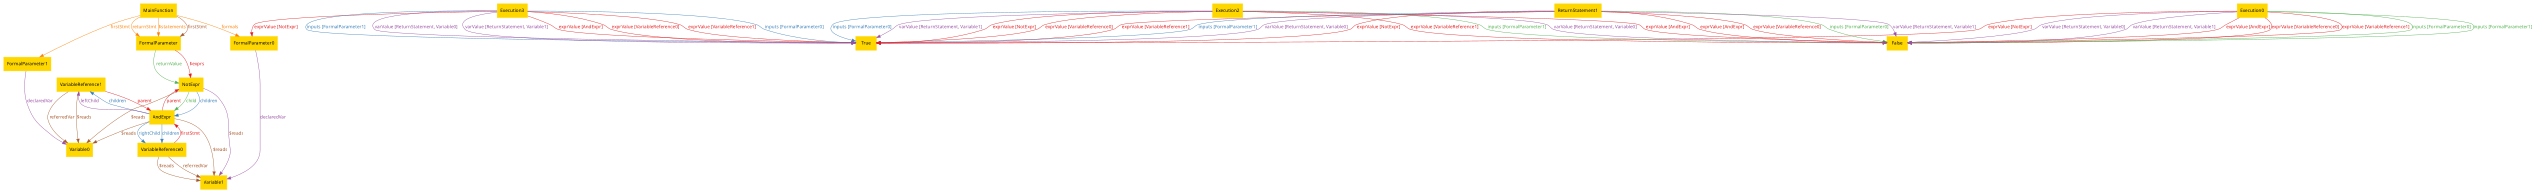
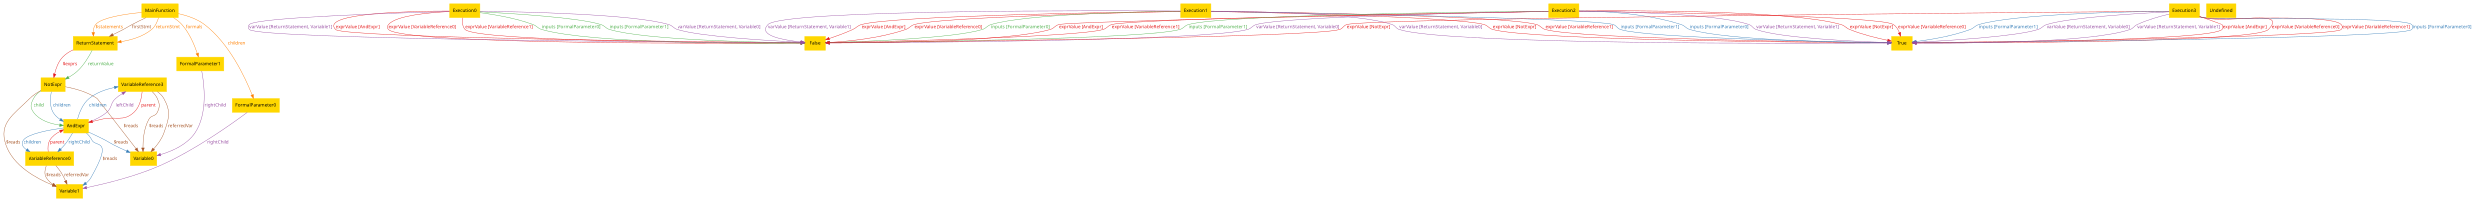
node "ReturnStatement1": label "ReturnStatement1" -> "Execution1"
node "Undefined": added
edge "Execution3" -> "FormalParameter0": now "Execution3" -> "False"
edge "MainFunction" -> "FormalParameter1": label "firstStmt" -> "formals"
edge "MainFunction" -> "FormalParameter0": label "formals" -> "children"
edge "Execution0" -> "True": removed, label "exprValue [NotExpr]"
node "FormalParameter": label "FormalParameter" -> "ReturnStatement"
node "VariableReference1": label "VariableReference1" -> "VariableReference3"
edge "AndExpr" -> "NotExpr": removed, label "parent"
edge "FormalParameter1" -> "Variable0": label "declaredVar" -> "rightChild"
edge "FormalParameter0" -> "Variable1": label "declaredVar" -> "rightChild"
edge "NotExpr" -> "Variable1": color #984ea3 -> #a65628
edge "AndExpr" -> "Variable0": color #a65628 -> #377eb8
edge "VariableReference0" -> "AndExpr": label "firstStmt" -> "parent"
edge "AndExpr" -> "Variable1": color #a65628 -> #377eb8
